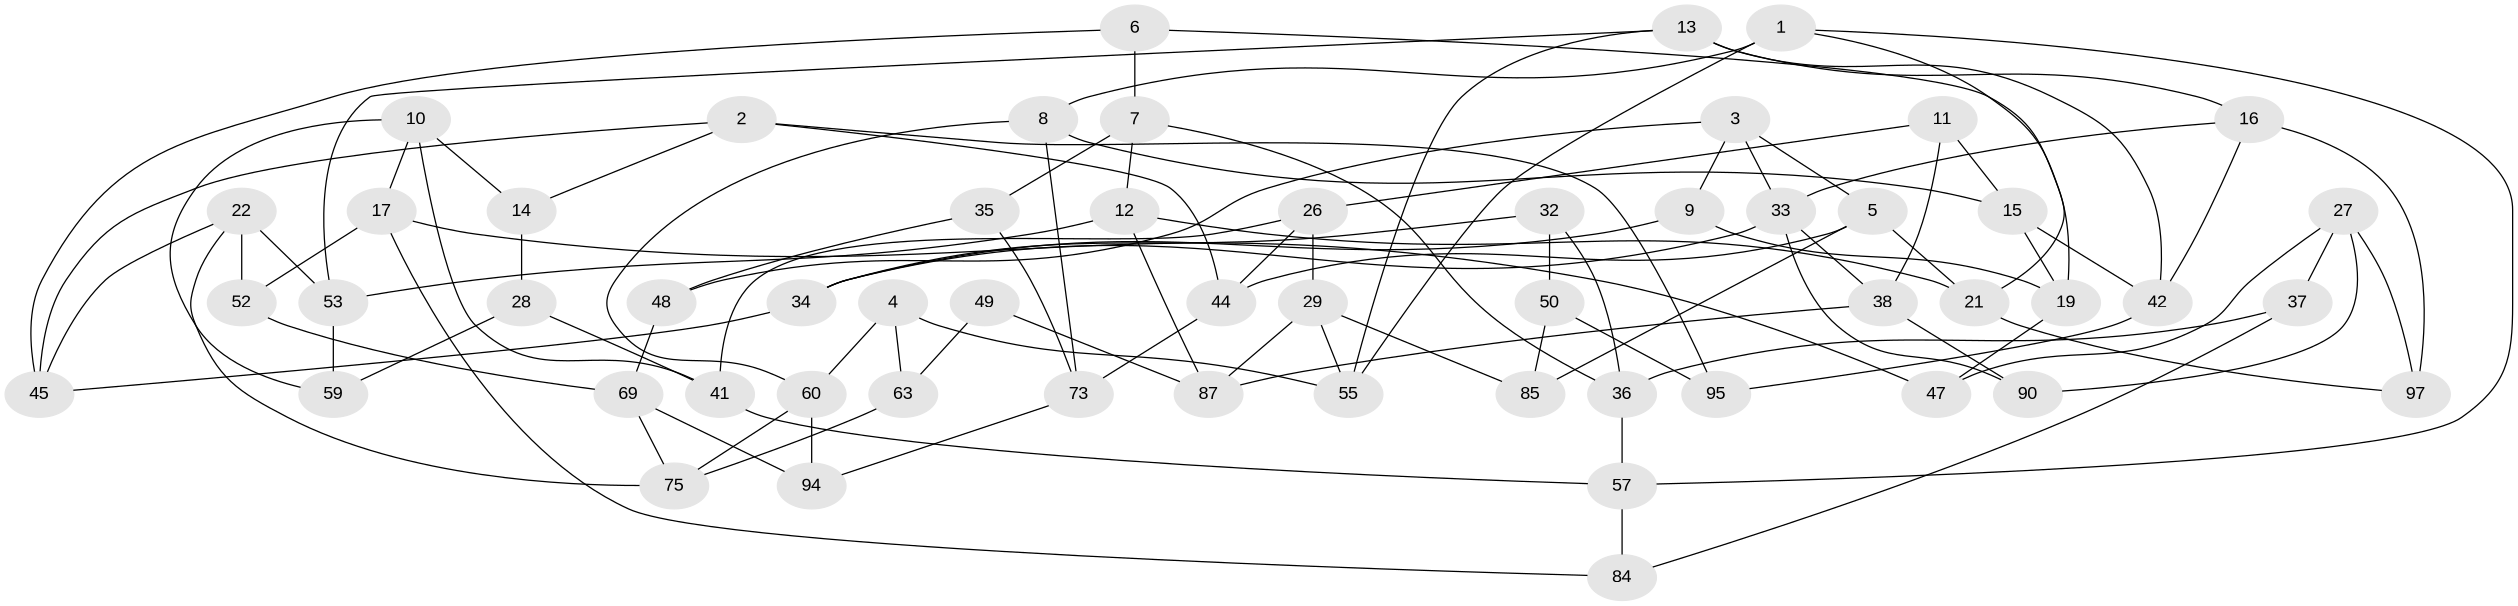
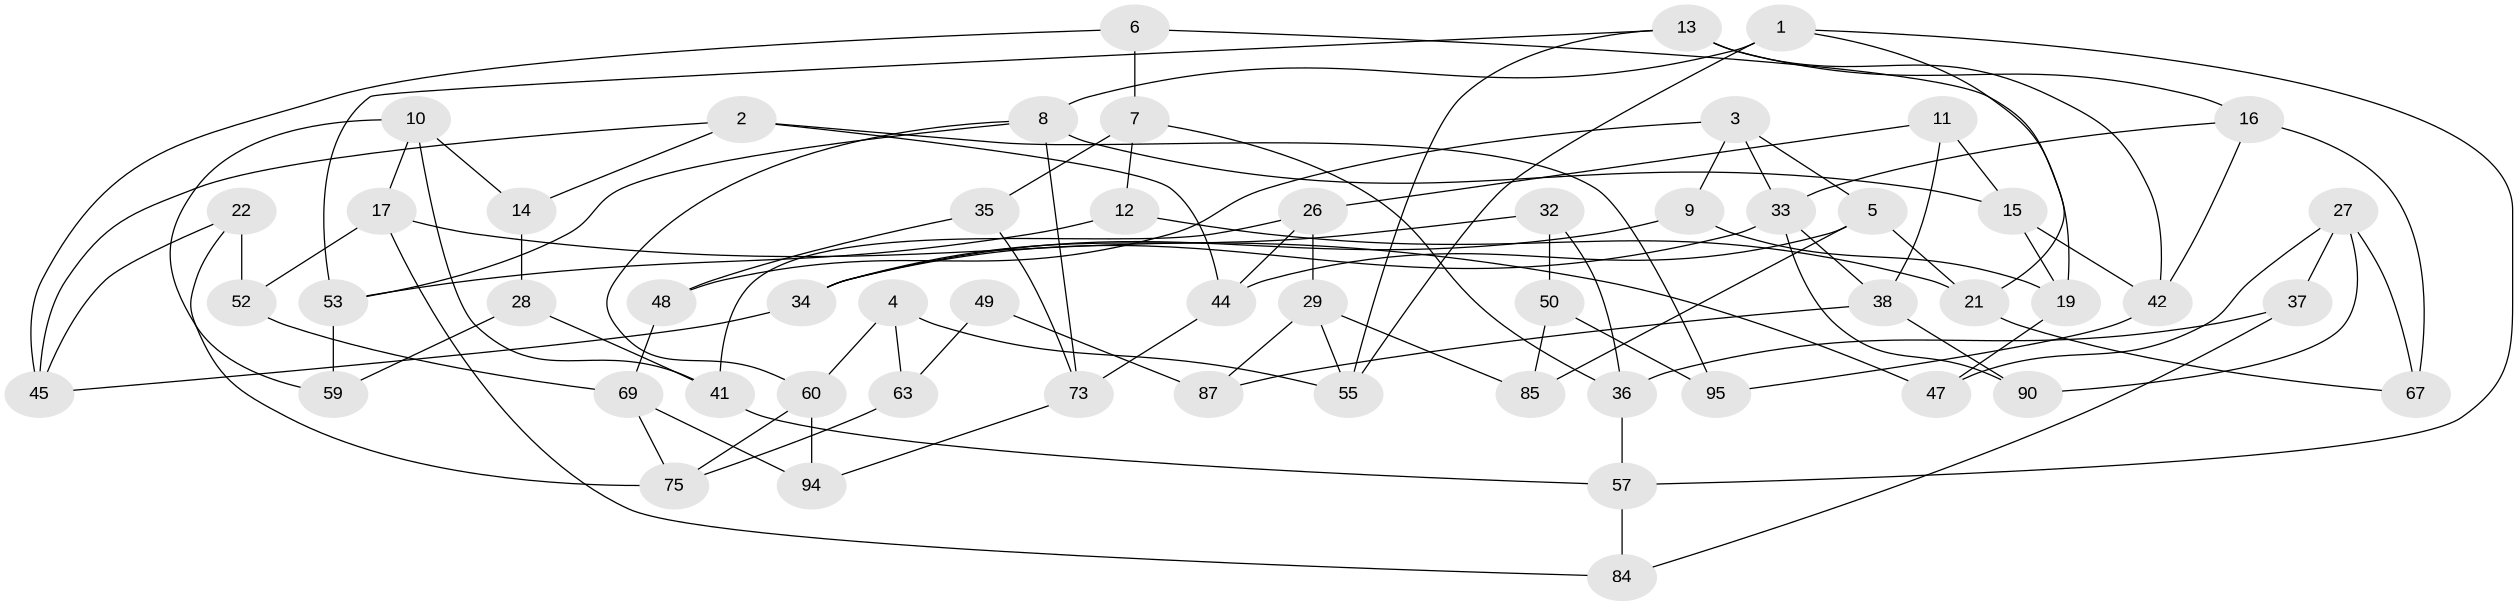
edge "22" -- "53": now "8" -- "53"
edge "12" -- "87": removed
node "97": label "97" -> "67"
